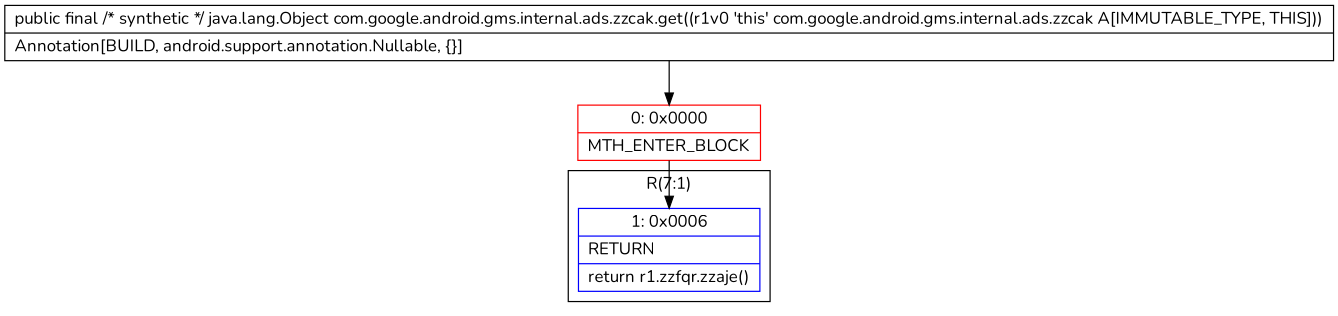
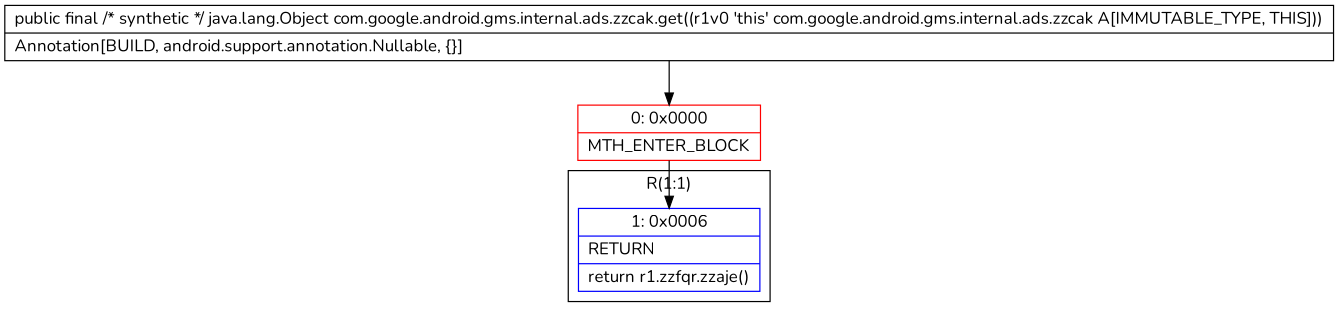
cluster "R(7:1)": label "R(7:1)" -> "R(1:1)"
